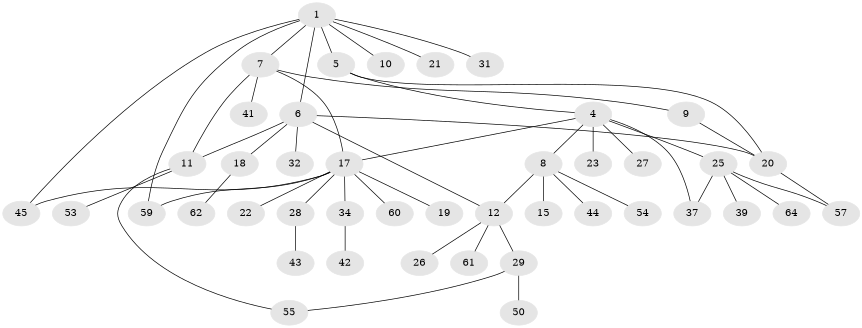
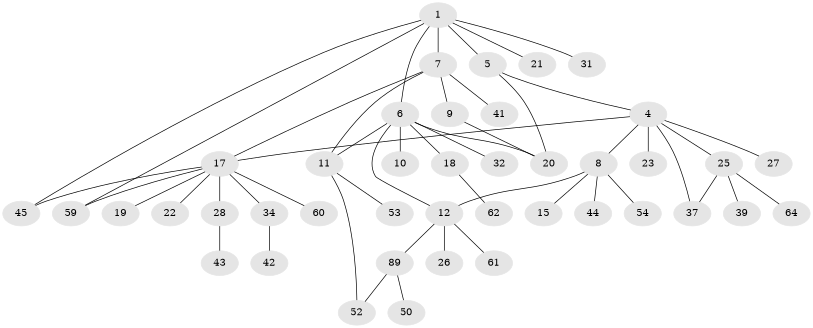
edge "1" -- "10": now "6" -- "10"
node "57": removed
node "29": label "29" -> "89"
node "55": label "55" -> "52"
